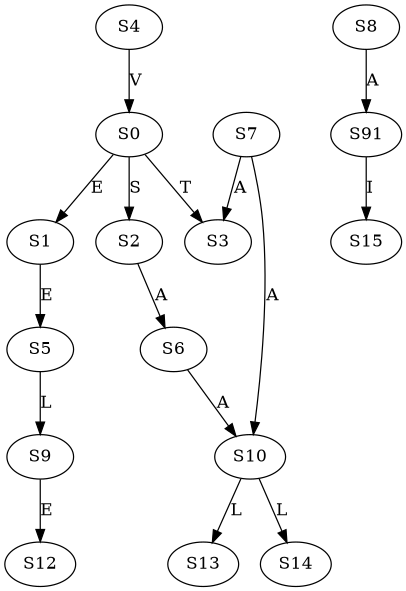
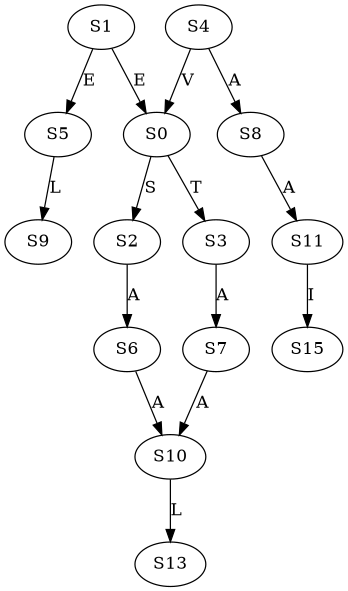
edge "S4" -> "S8": added, label "A"
node "S91": label "S91" -> "S11"
edge "S7" -> "S3": reversed
edge "S0" -> "S1": reversed
node "S12": removed
node "S14": removed
